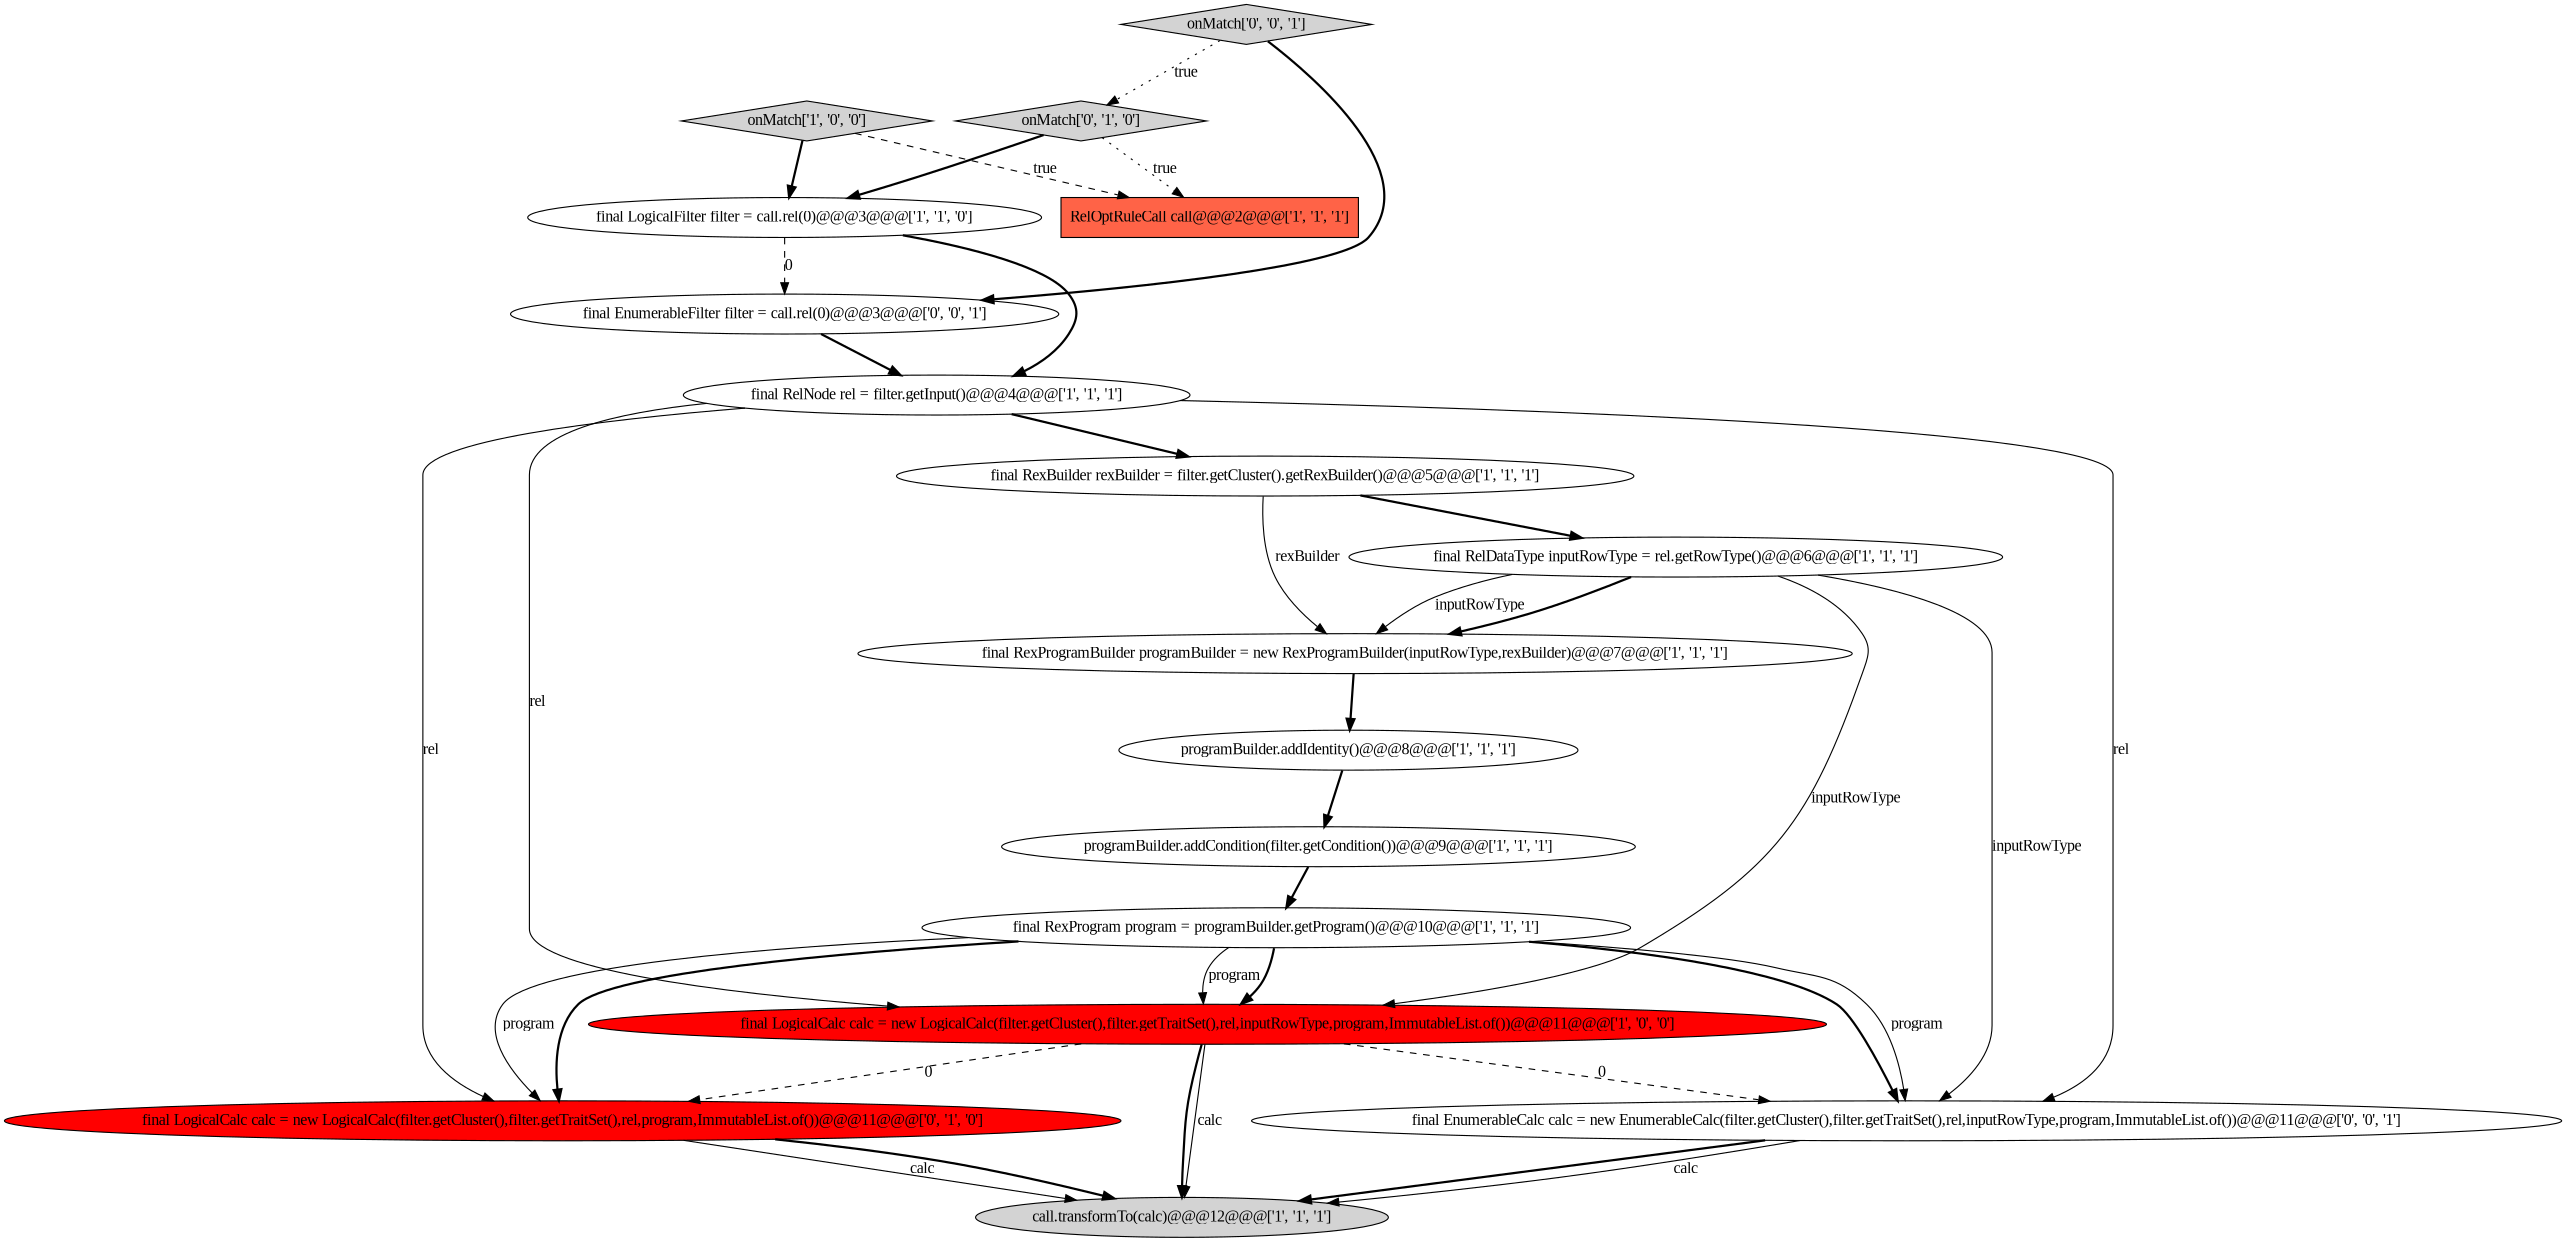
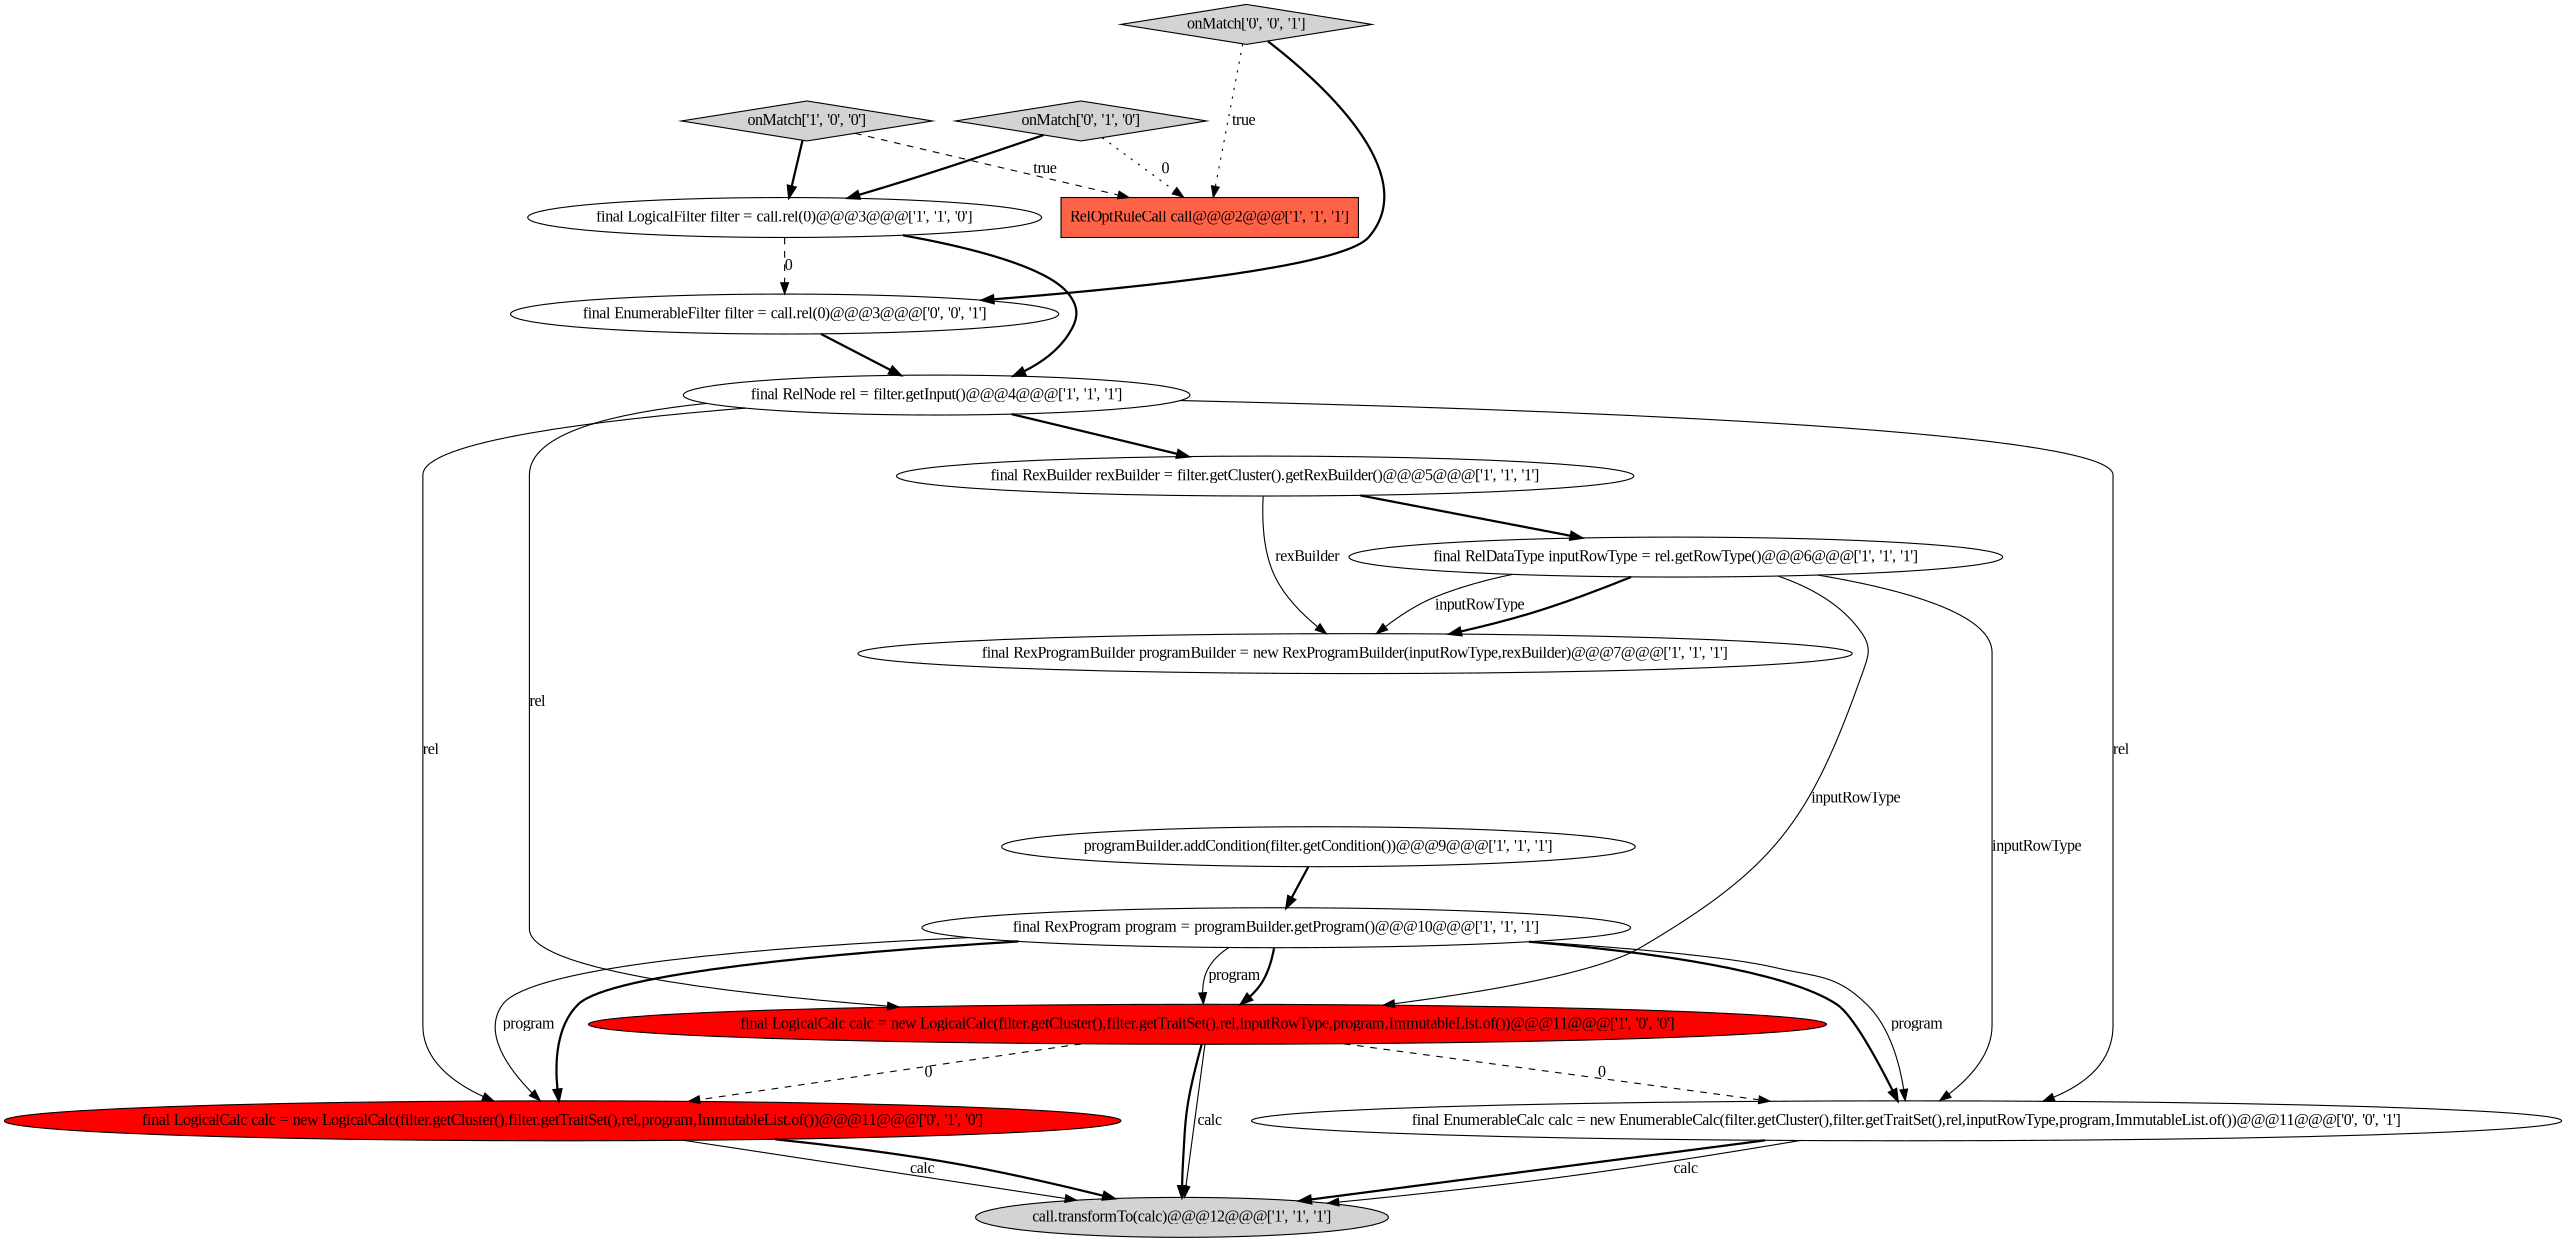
edge "onMatch['0', '0', '1']" -> "onMatch['0', '1', '0']": now "onMatch['0', '0', '1']" -> "RelOptRuleCall call@@@2@@@['1', '1', '1']"
edge "onMatch['0', '1', '0']" -> "RelOptRuleCall call@@@2@@@['1', '1', '1']": label "true" -> "0"
node "programBuilder.addIdentity()@@@8@@@['1', '1', '1']": removed
